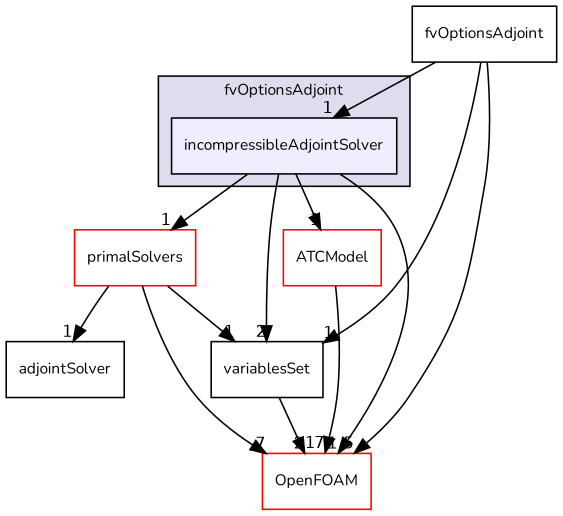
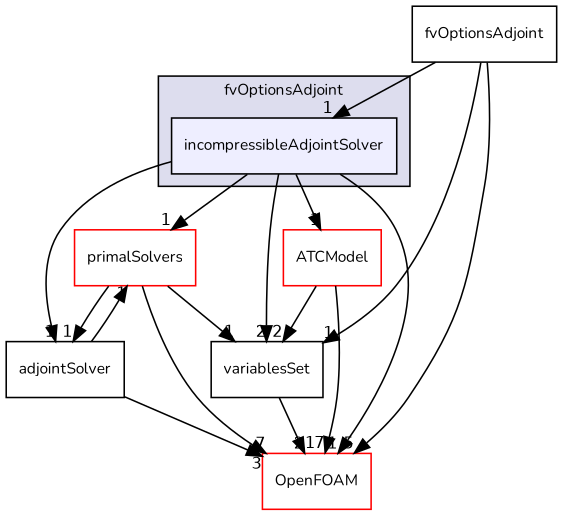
edge "incompressibleAdjointSolver" -> "adjointSolver": added
edge "ATCModel" -> "variablesSet": added
edge "adjointSolver" -> "primalSolvers": added
edge "adjointSolver" -> "OpenFOAM": added
